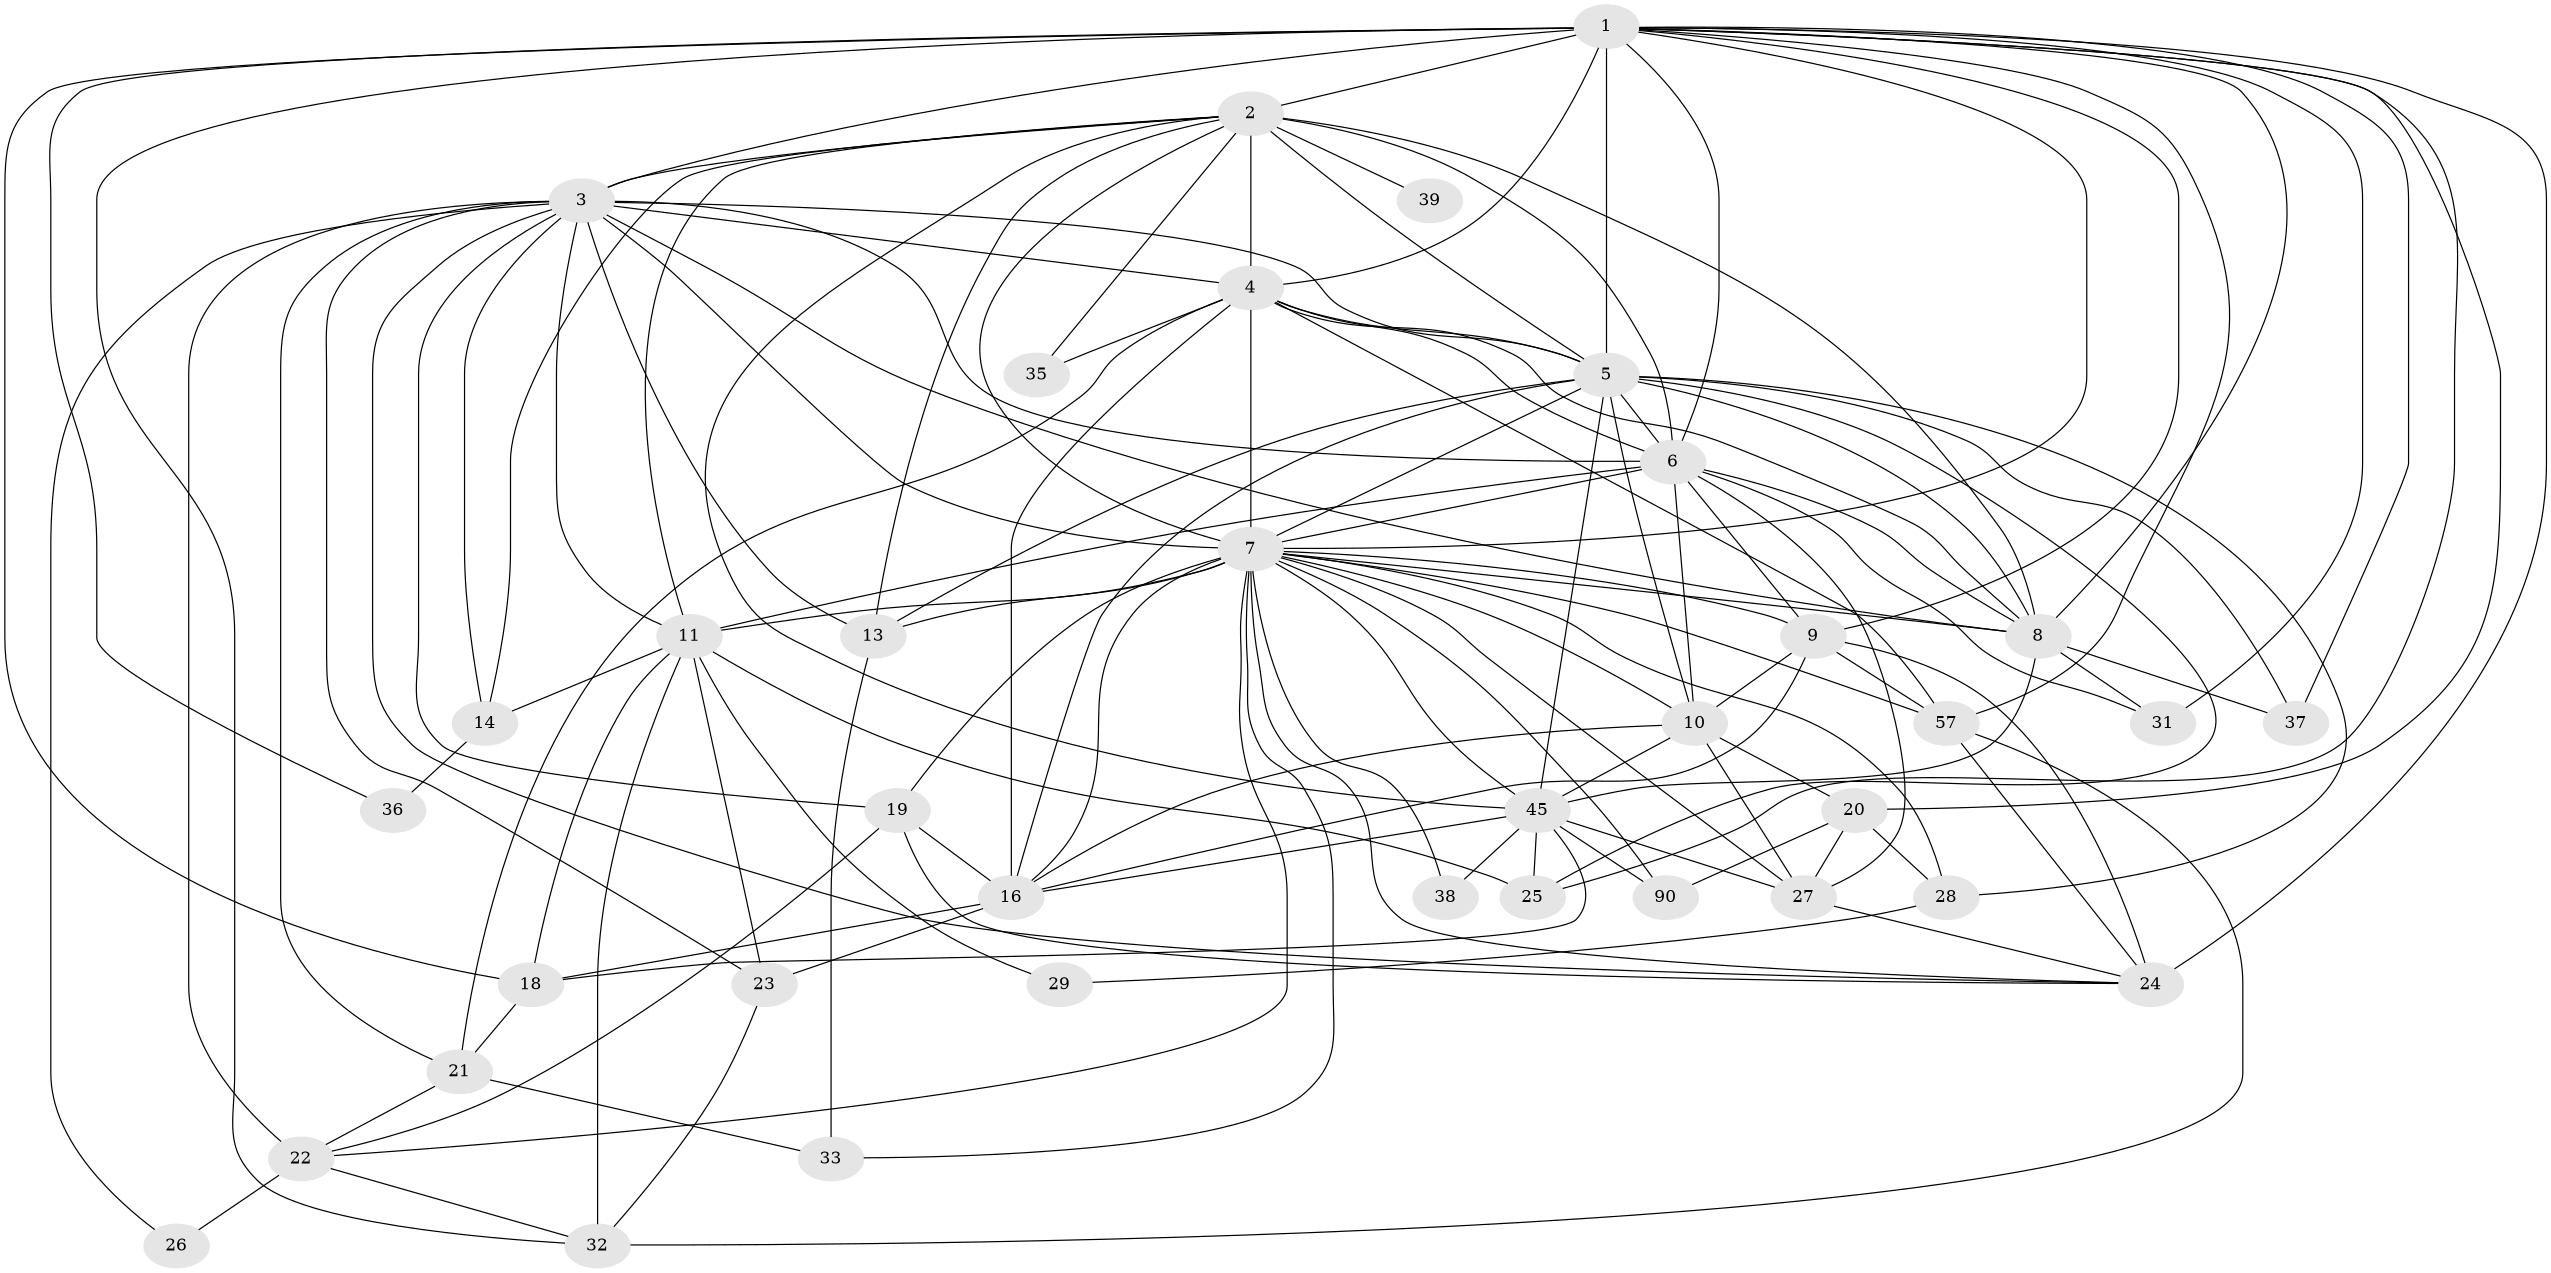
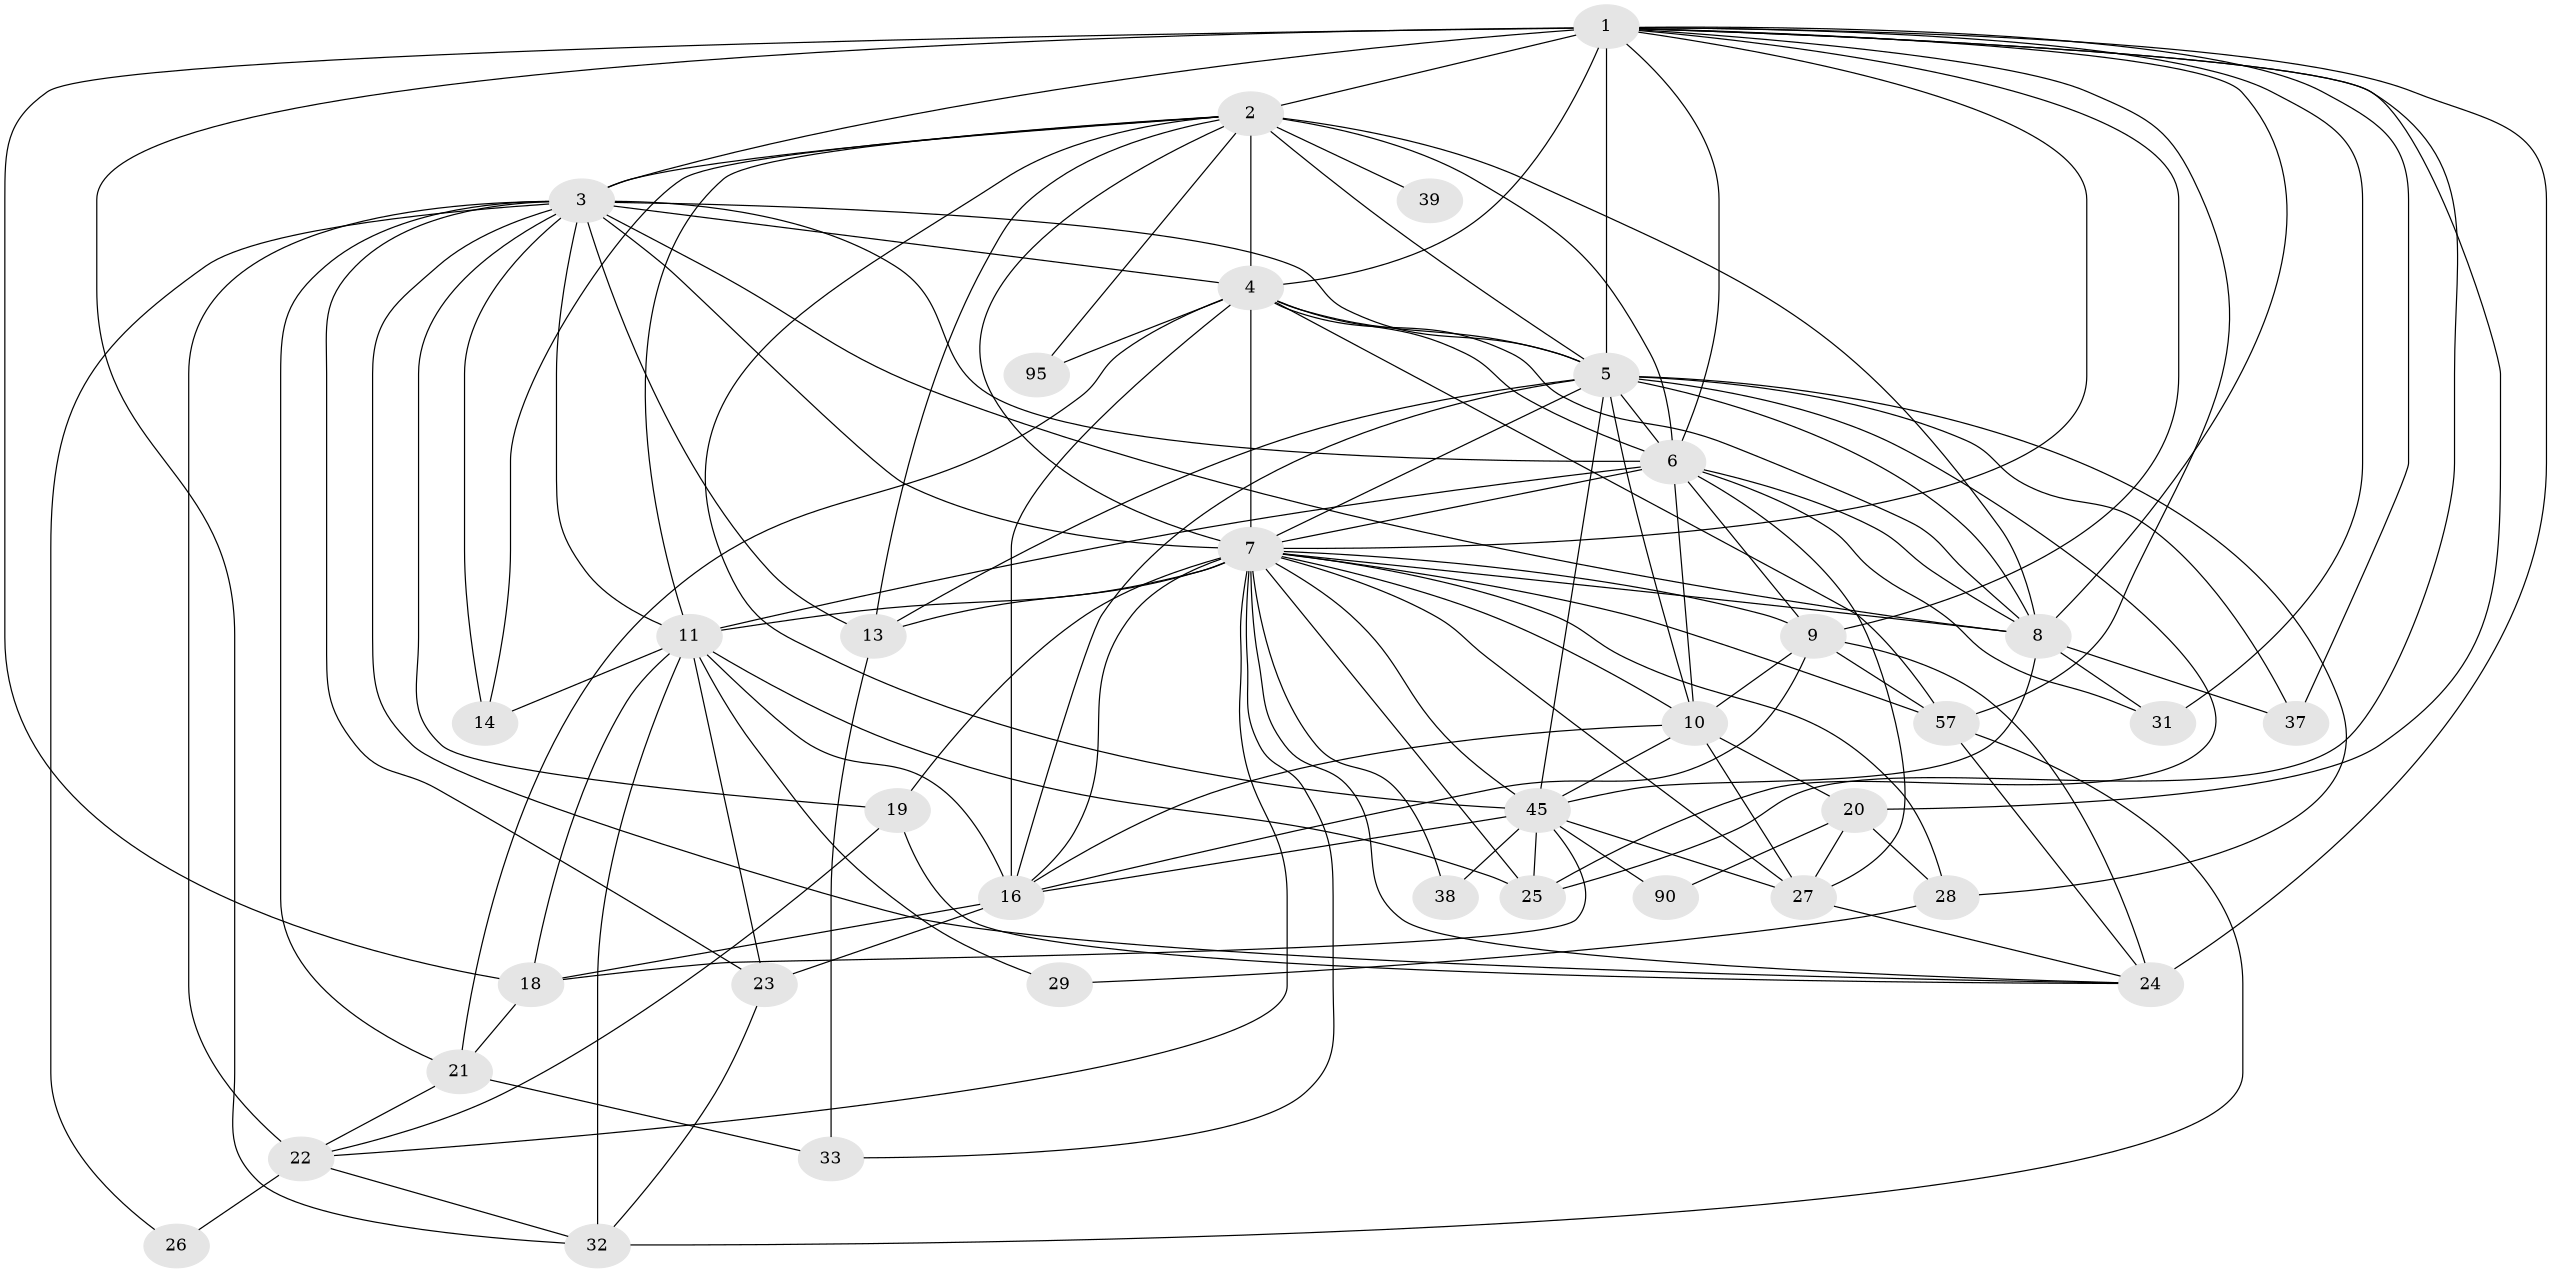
node "35": label "35" -> "95"
edge "7" -- "90": now "7" -- "25"
node "36": removed
edge "19" -- "16": now "11" -- "16"
